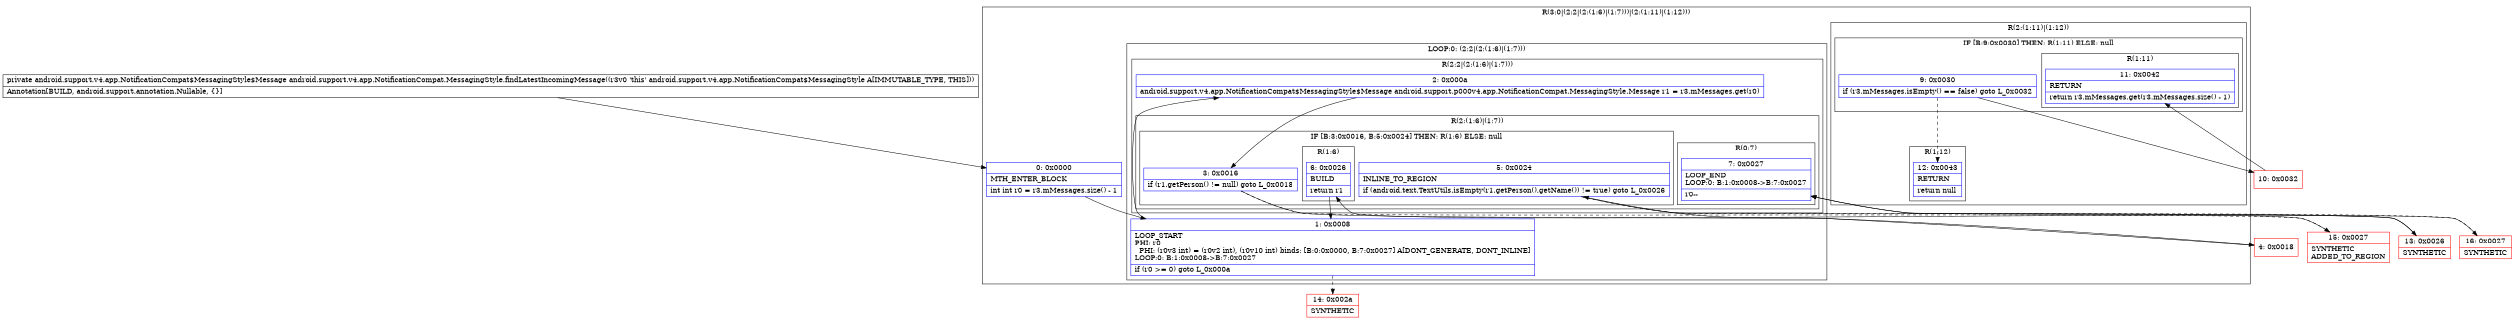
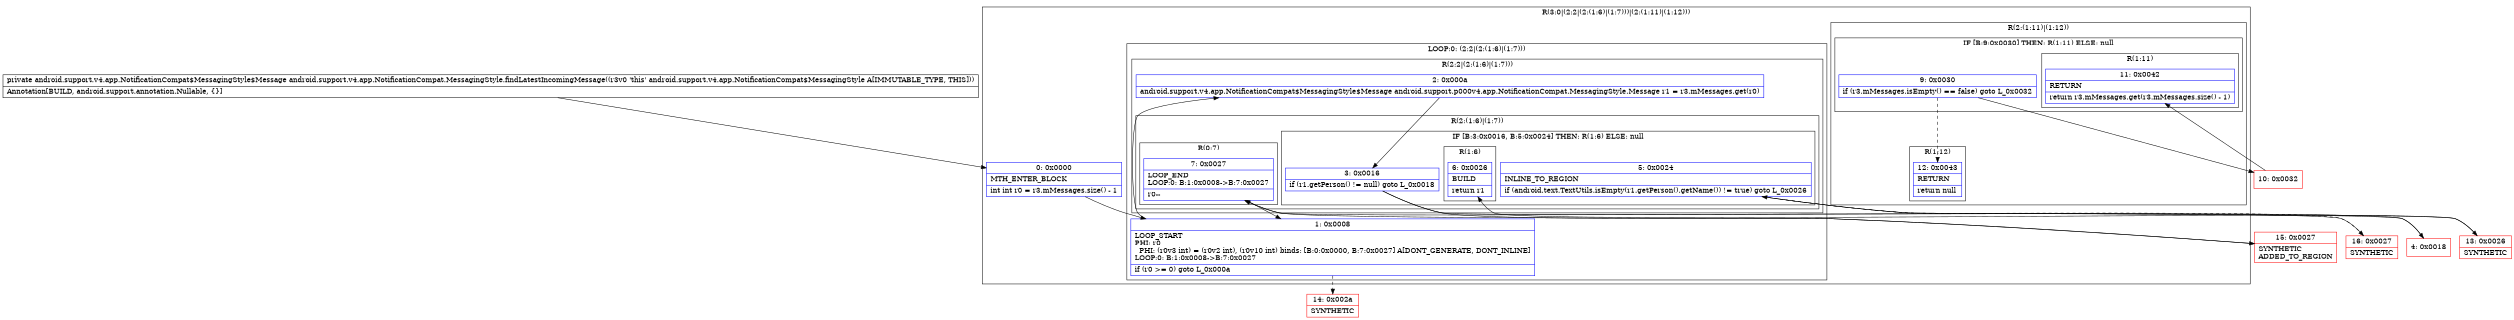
edge "6: 0x0026" -> "1: 0x0008": now "7: 0x0027" -> "1: 0x0008"
edge "3: 0x0016" -> "15: 0x0027": style dashed -> solid
